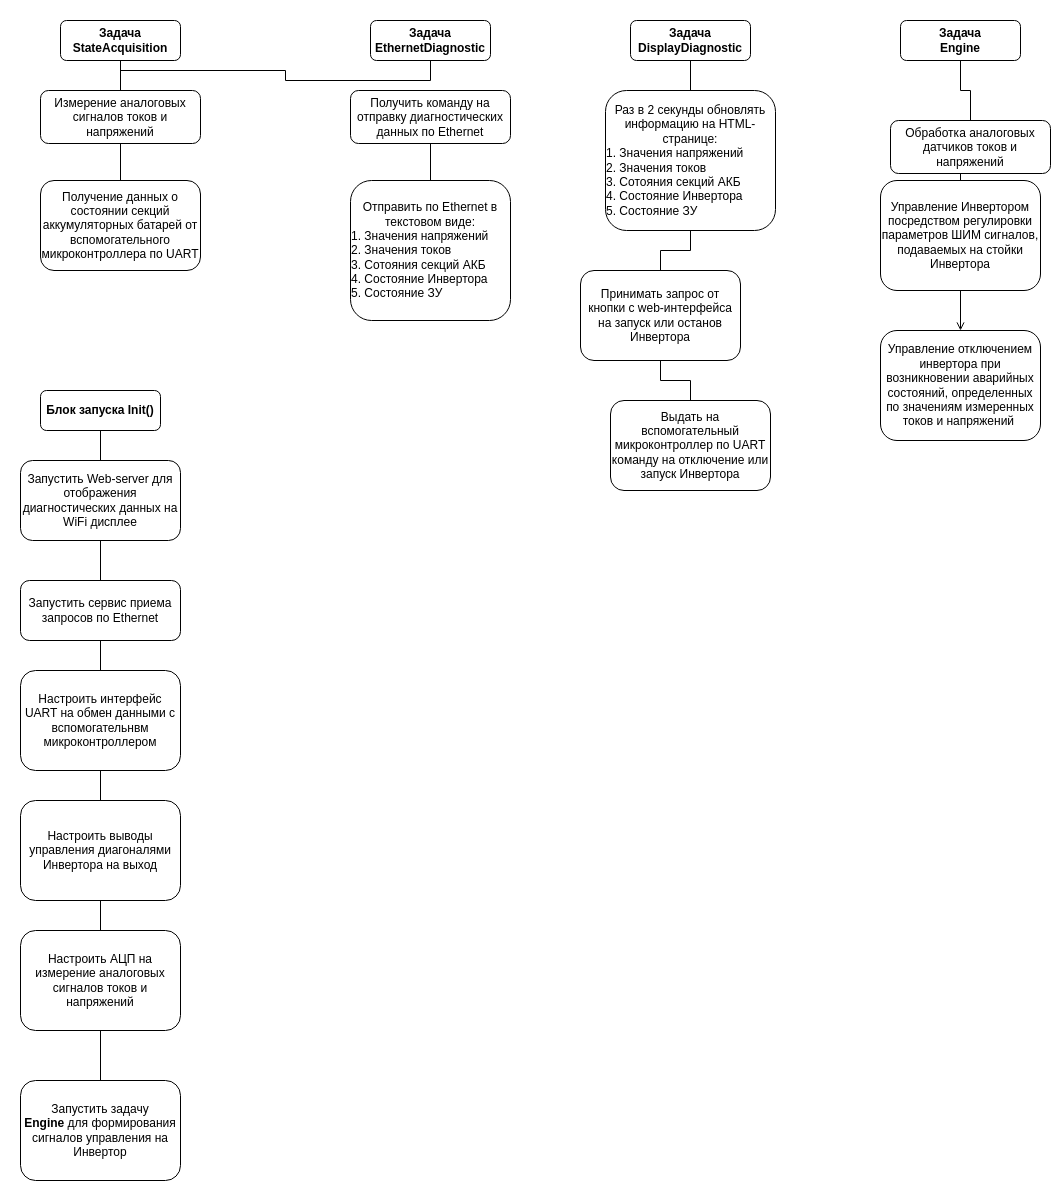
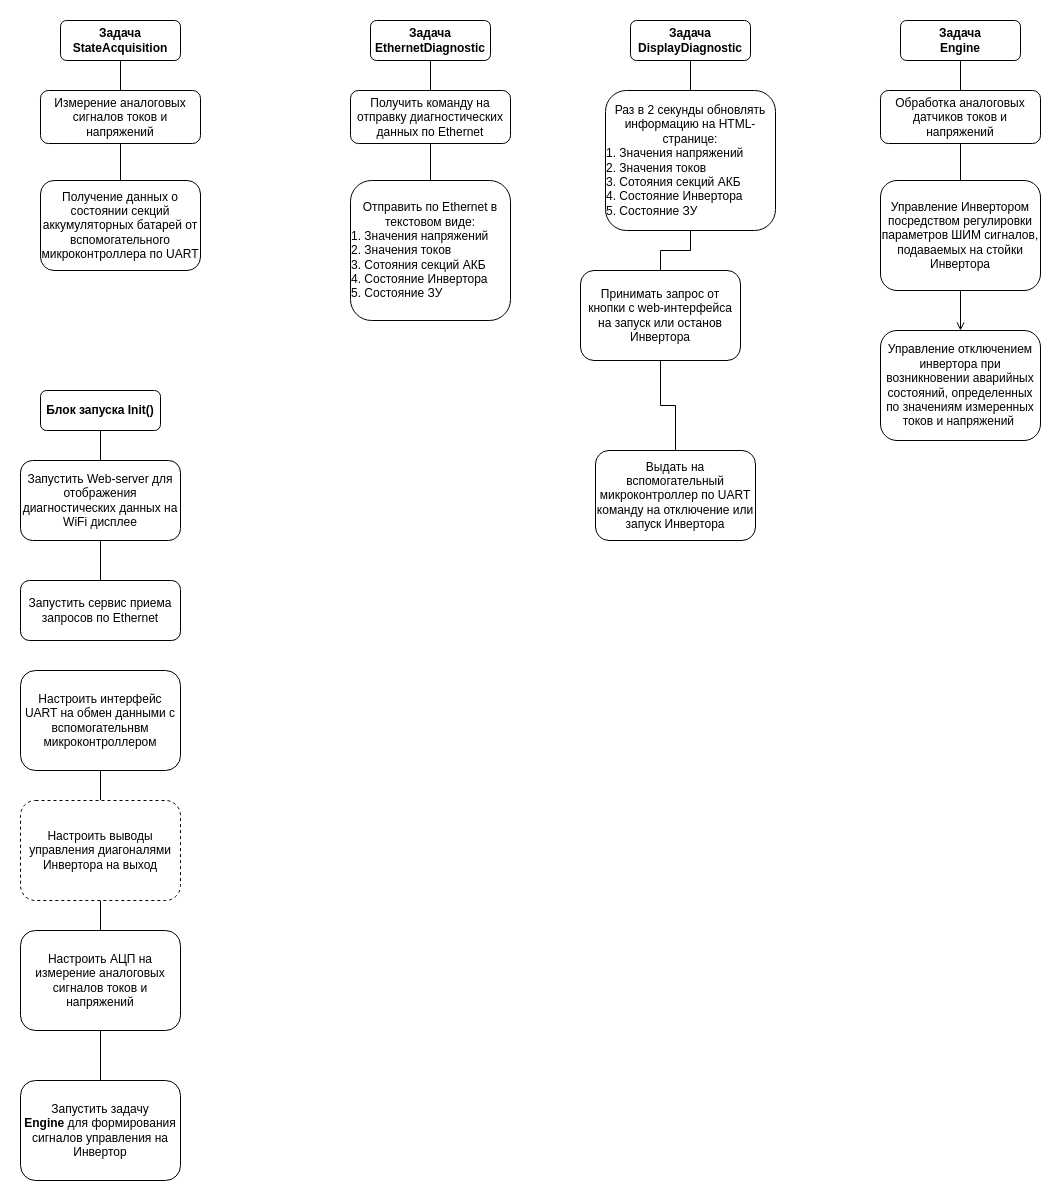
edge "Задача EthernetDiagnostic" -- "Измерение аналоговых сигналов токов и напряжений": now "Задача EthernetDiagnostic" -- "Получить команду на отправку диагностических данных по Ethernet"
node "Обработка аналоговых датчиков токов и напряжений": moved (971, 147) -> (961, 117)
node "Выдать на вспомогательный микроконтроллер по UART команду на отключение или запуск Инвертора": moved (691, 446) -> (676, 496)
edge "Запустить сервис приема запросов по Ethernet" -- "Настроить интерфейс UART на обмен данными с вспомогательнвм микроконтроллером": removed
node "Настроить выводы управления диагоналями Инвертора на выход": style solid -> dashed
